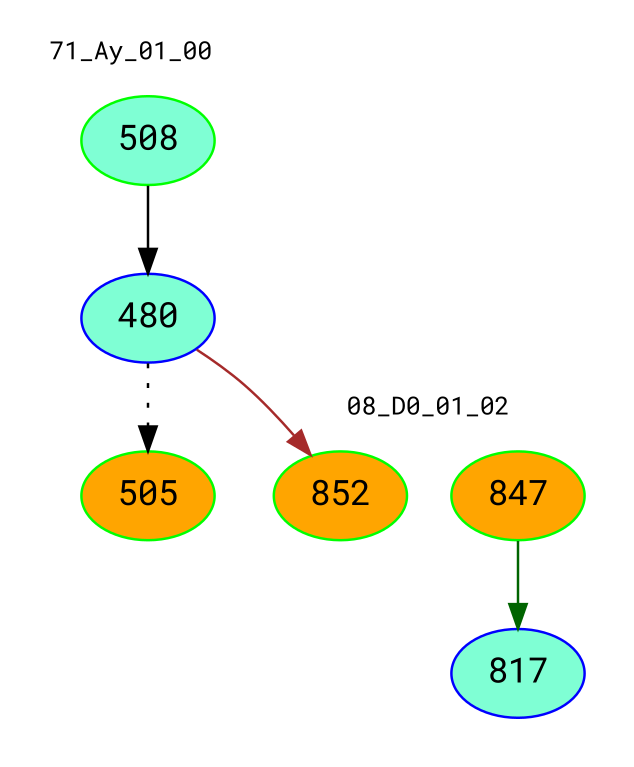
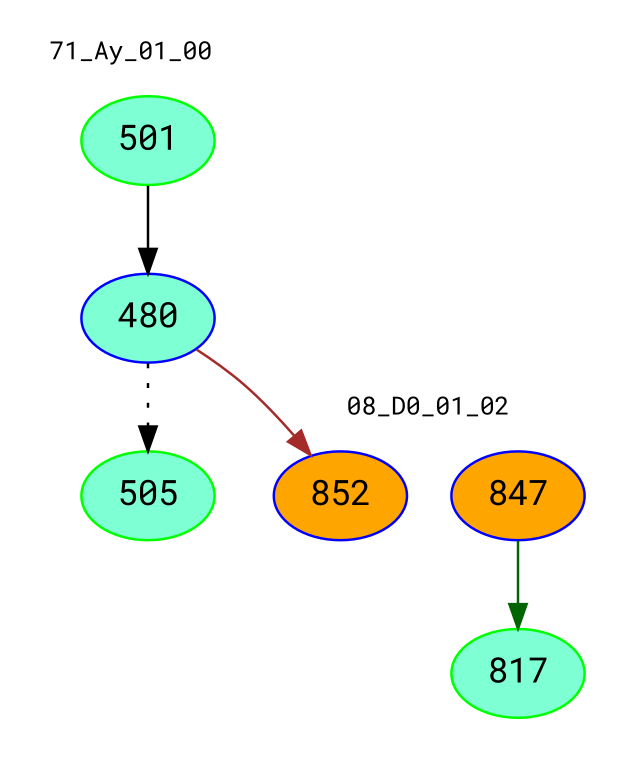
node "508": label "508" -> "501"
node "505": fillcolor orange -> aquamarine
node "852": color green -> blue
node "847": color green -> blue
node "817": color blue -> green
